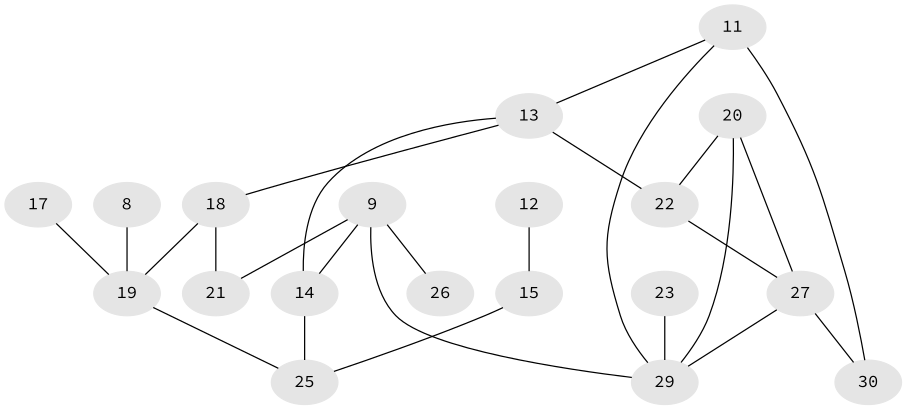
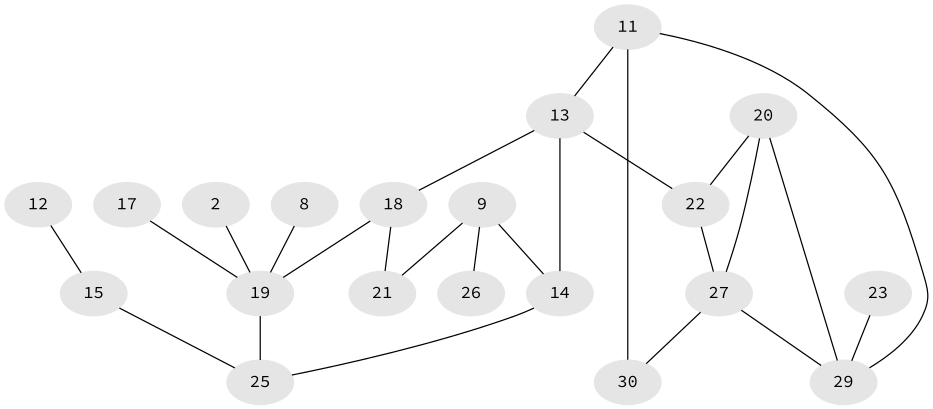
node "2": added
edge "9" -- "29": removed
